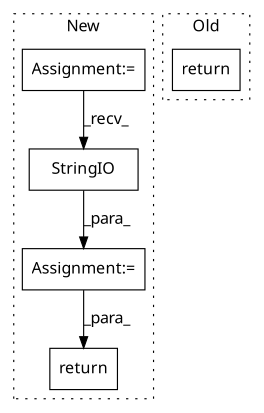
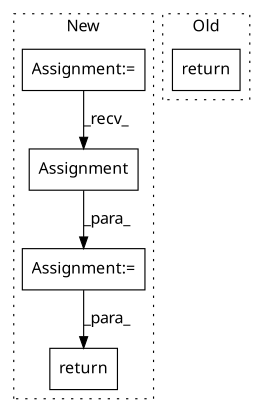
node "StringIO": label "StringIO" -> "Assignment"
